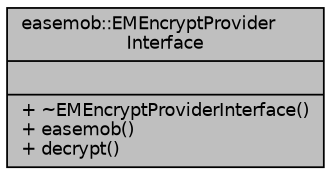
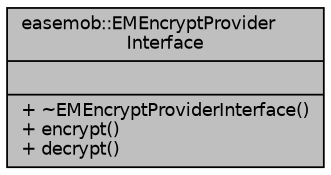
node "easemob::EMEncryptProvider": text "+ easemob()" -> "+ encrypt()"
